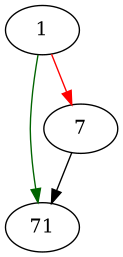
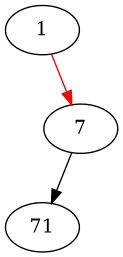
edge "1" -> "71": removed
